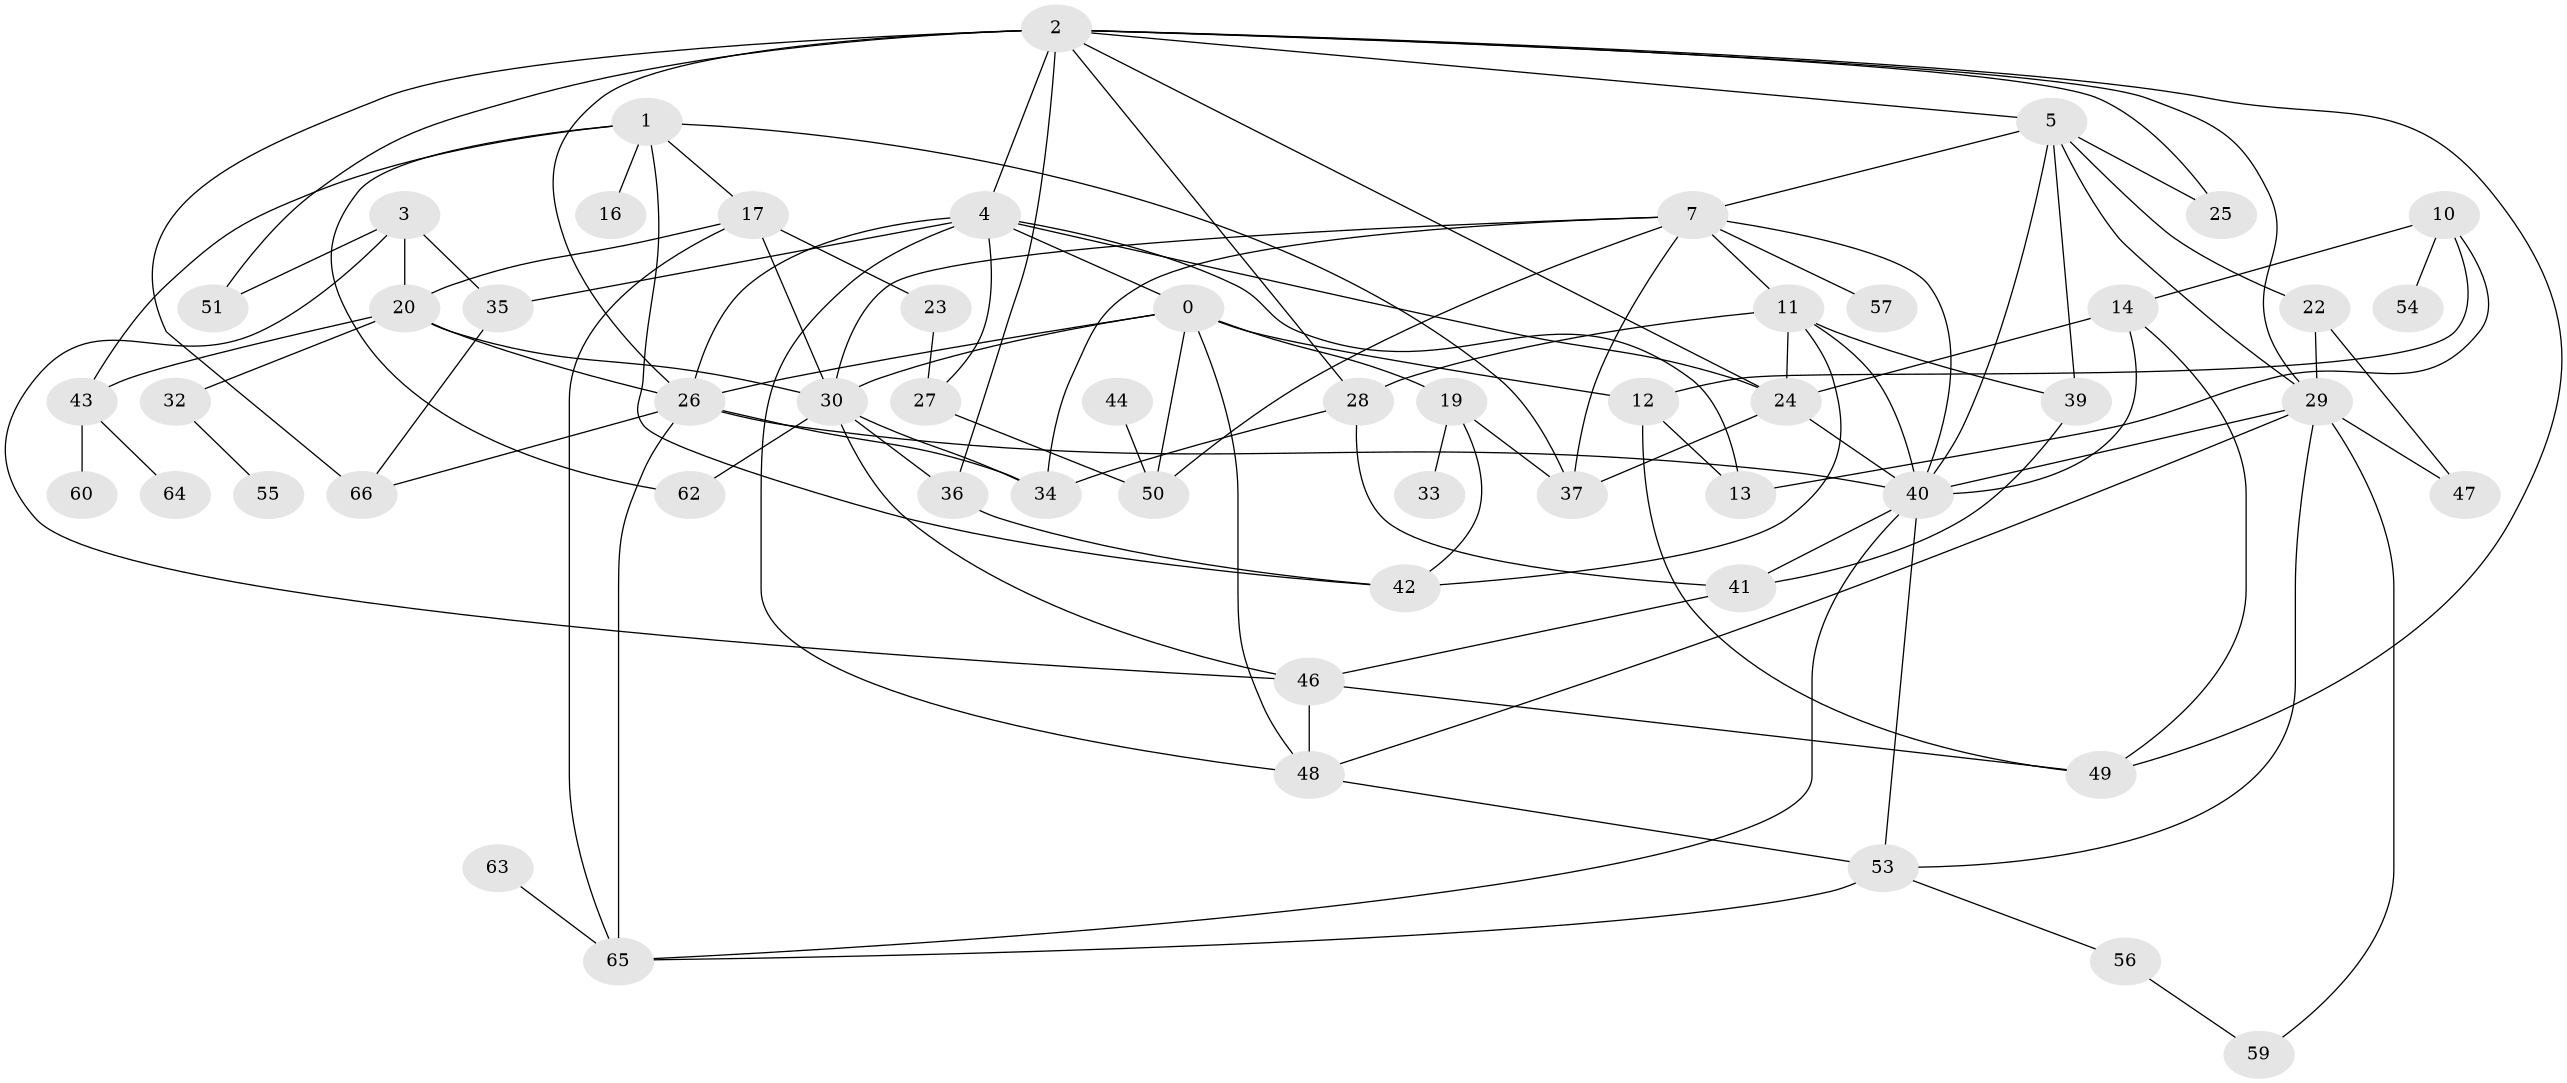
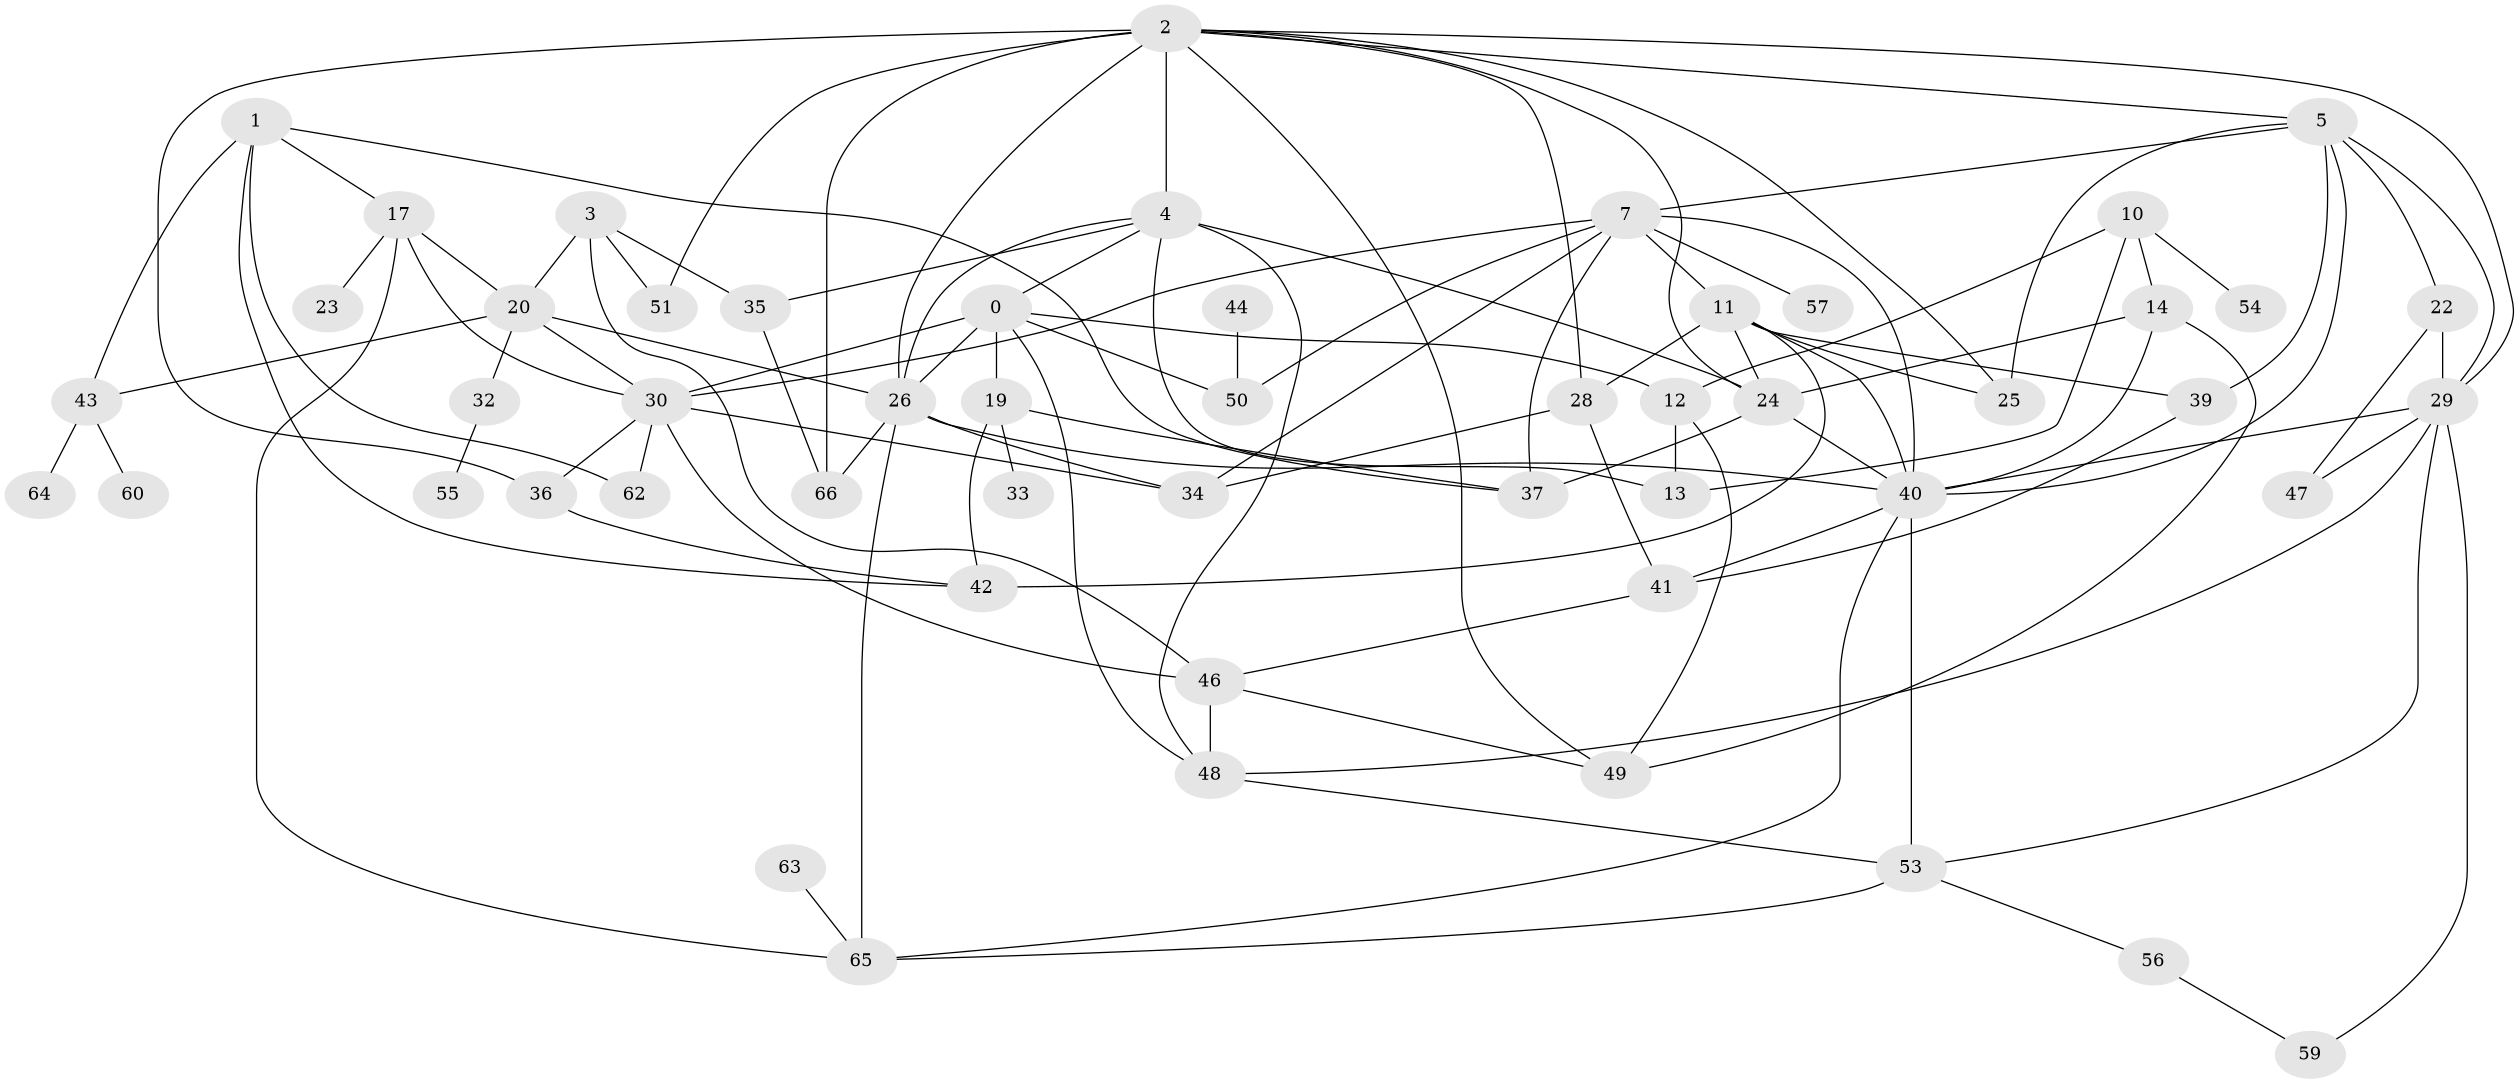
node "16": removed
edge "11" -- "25": added
node "27": removed
